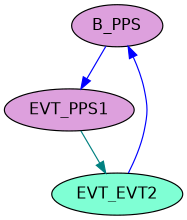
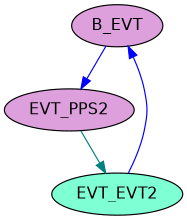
node "B_PPS": label "B_PPS" -> "B_EVT"
node "EVT_PPS1": label "EVT_PPS1" -> "EVT_PPS2"
